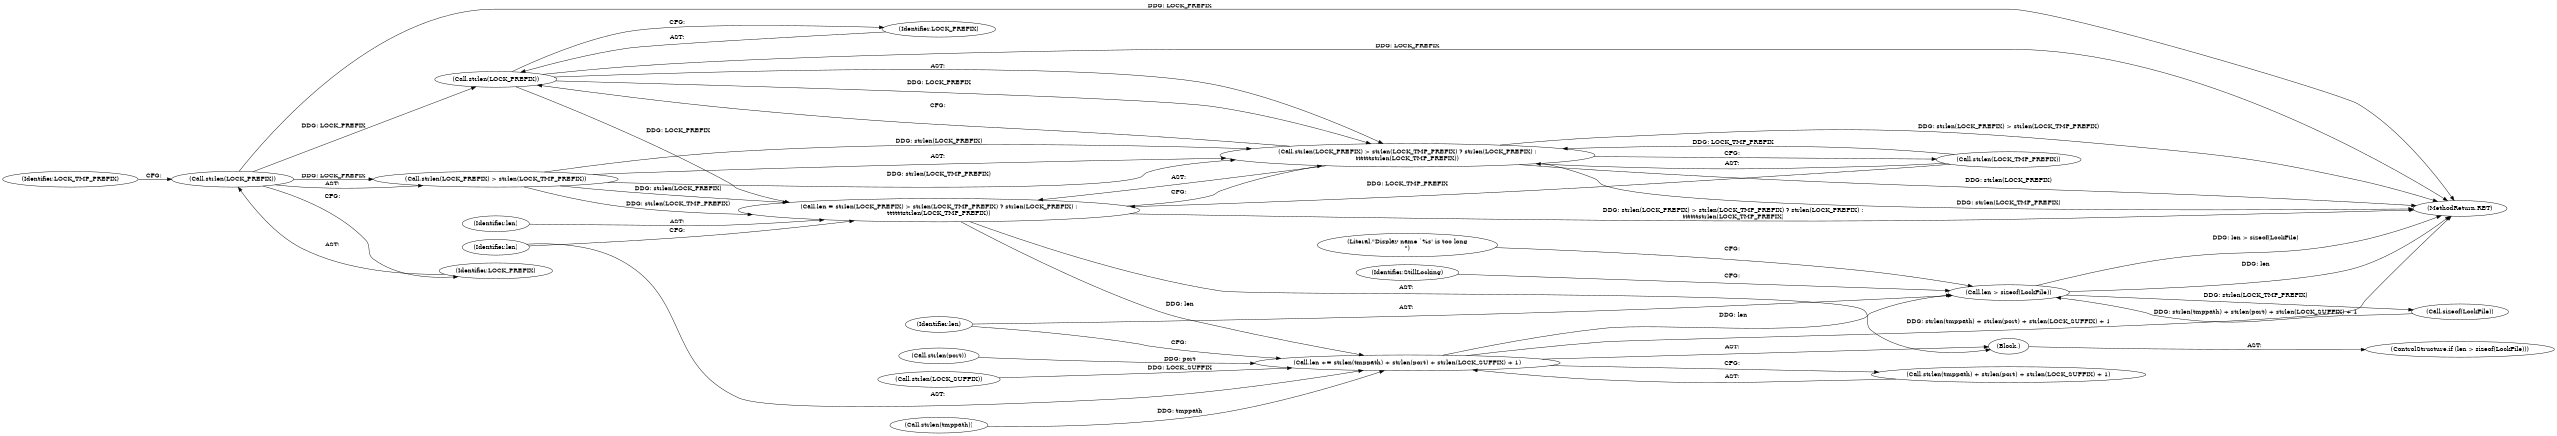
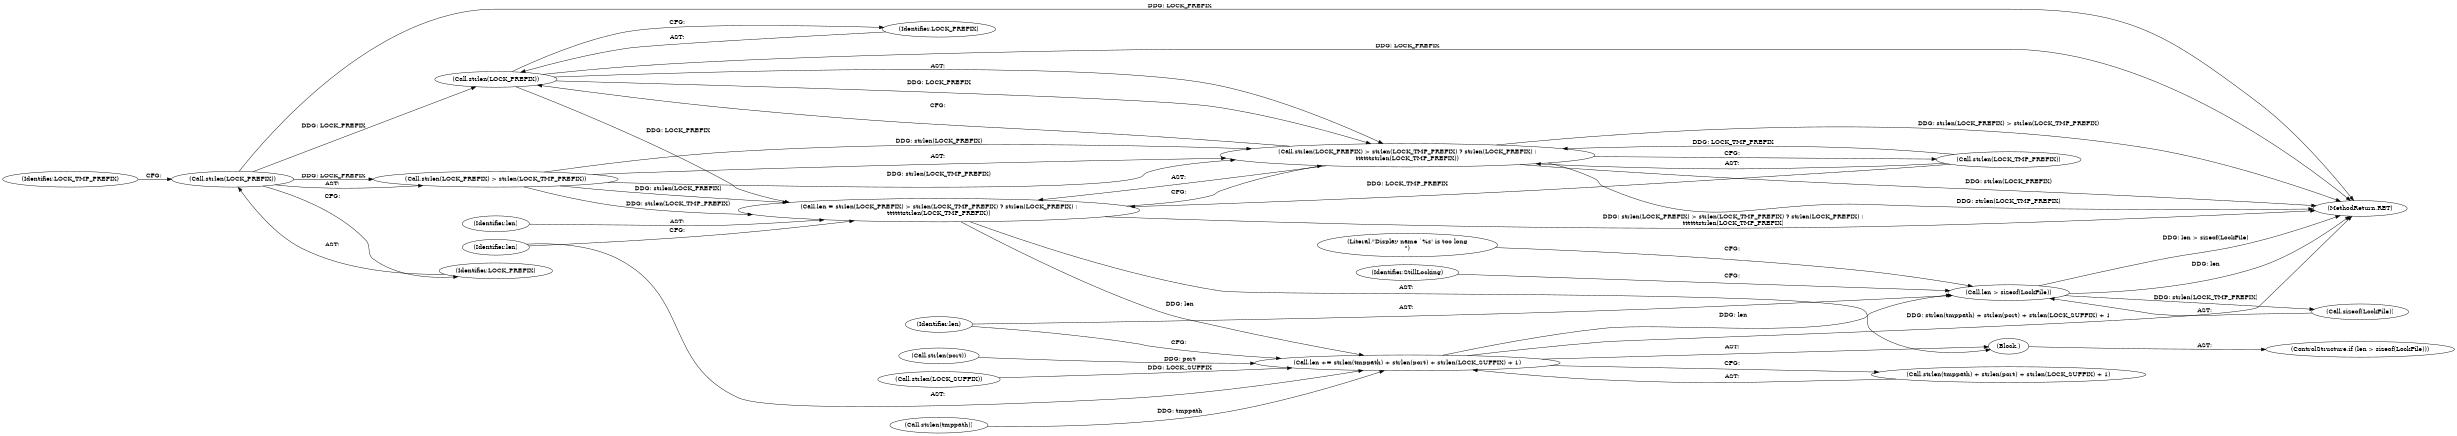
edge "(Call,sizeof(LockFile))" -> "(Call,len > sizeof(LockFile))": label "DDG: strlen(tmppath) + strlen(port) + strlen(LOCK_SUFFIX) + 1" -> "AST: "
